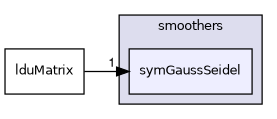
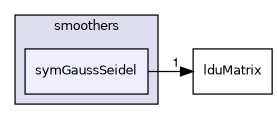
edge "lduMatrix" -> "symGaussSeidel": reversed
